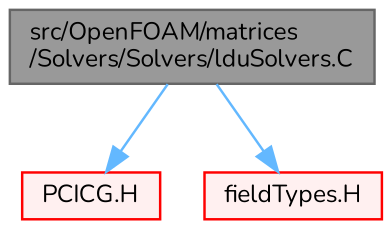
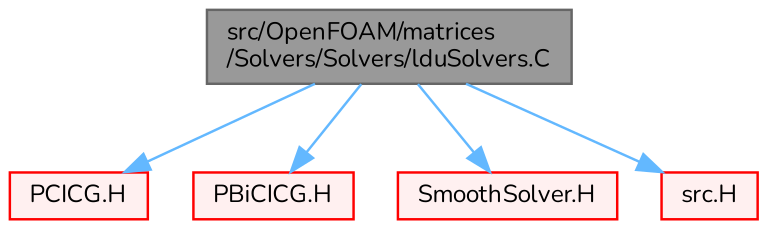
node "PBiCICG.H": added
node "fieldTypes.H": label "fieldTypes.H" -> "src.H"
node "SmoothSolver.H": added
